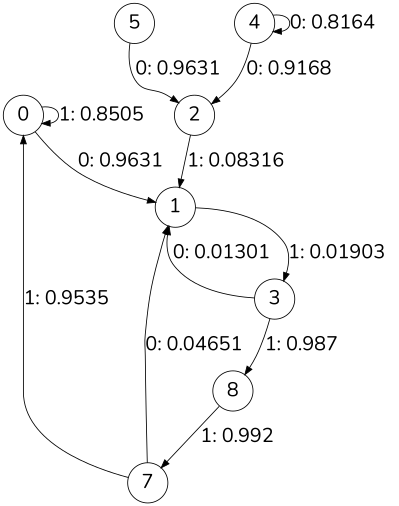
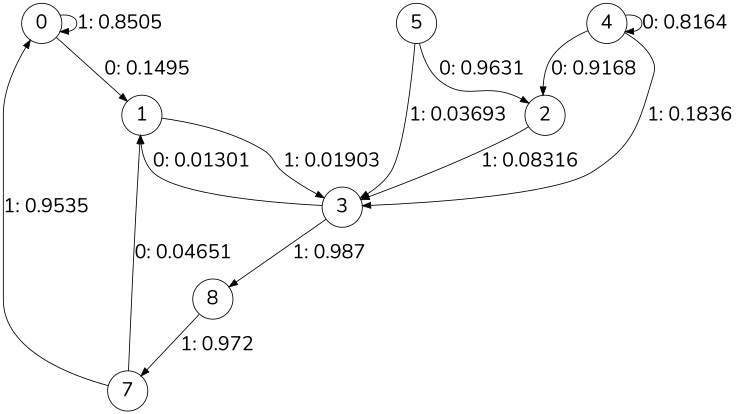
edge "5" -> "3": added, label "1: 0.03693"
edge "2" -> "1": now "2" -> "3"
edge "0" -> "1": label "0: 0.9631   " -> "0: 0.1495   "
edge "4" -> "3": added, label "1: 0.1836"
edge "8" -> "7": label "1: 0.992    " -> "1: 0.972    "
